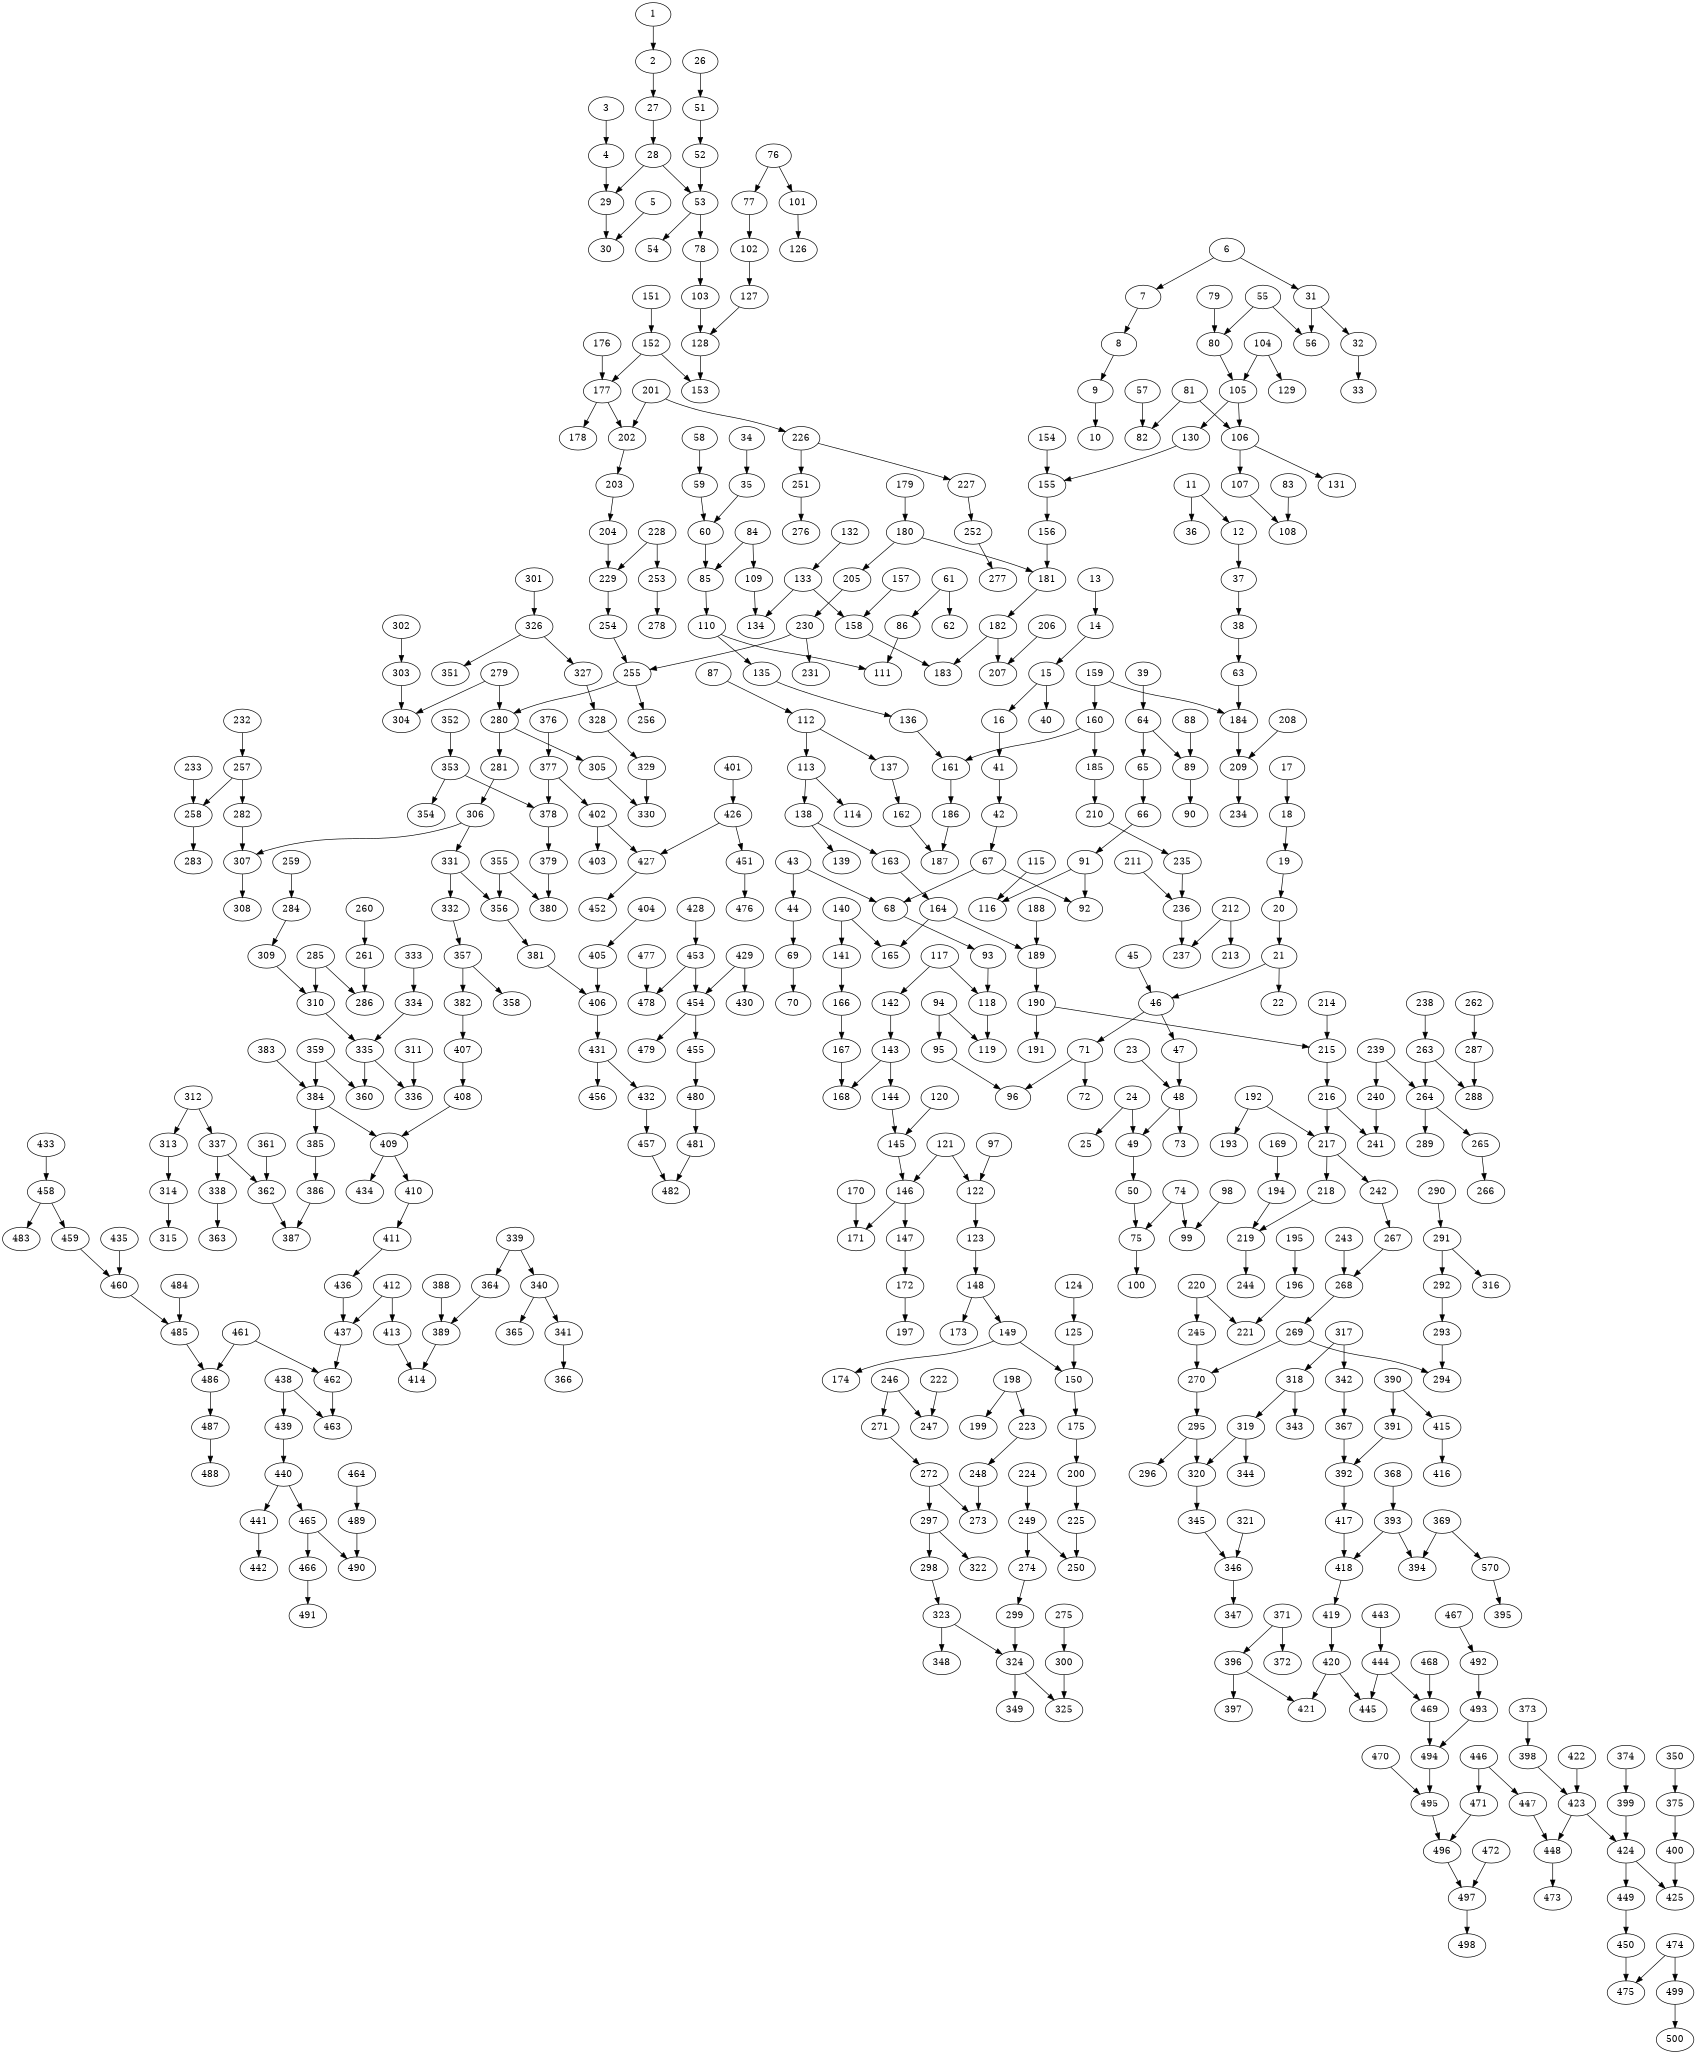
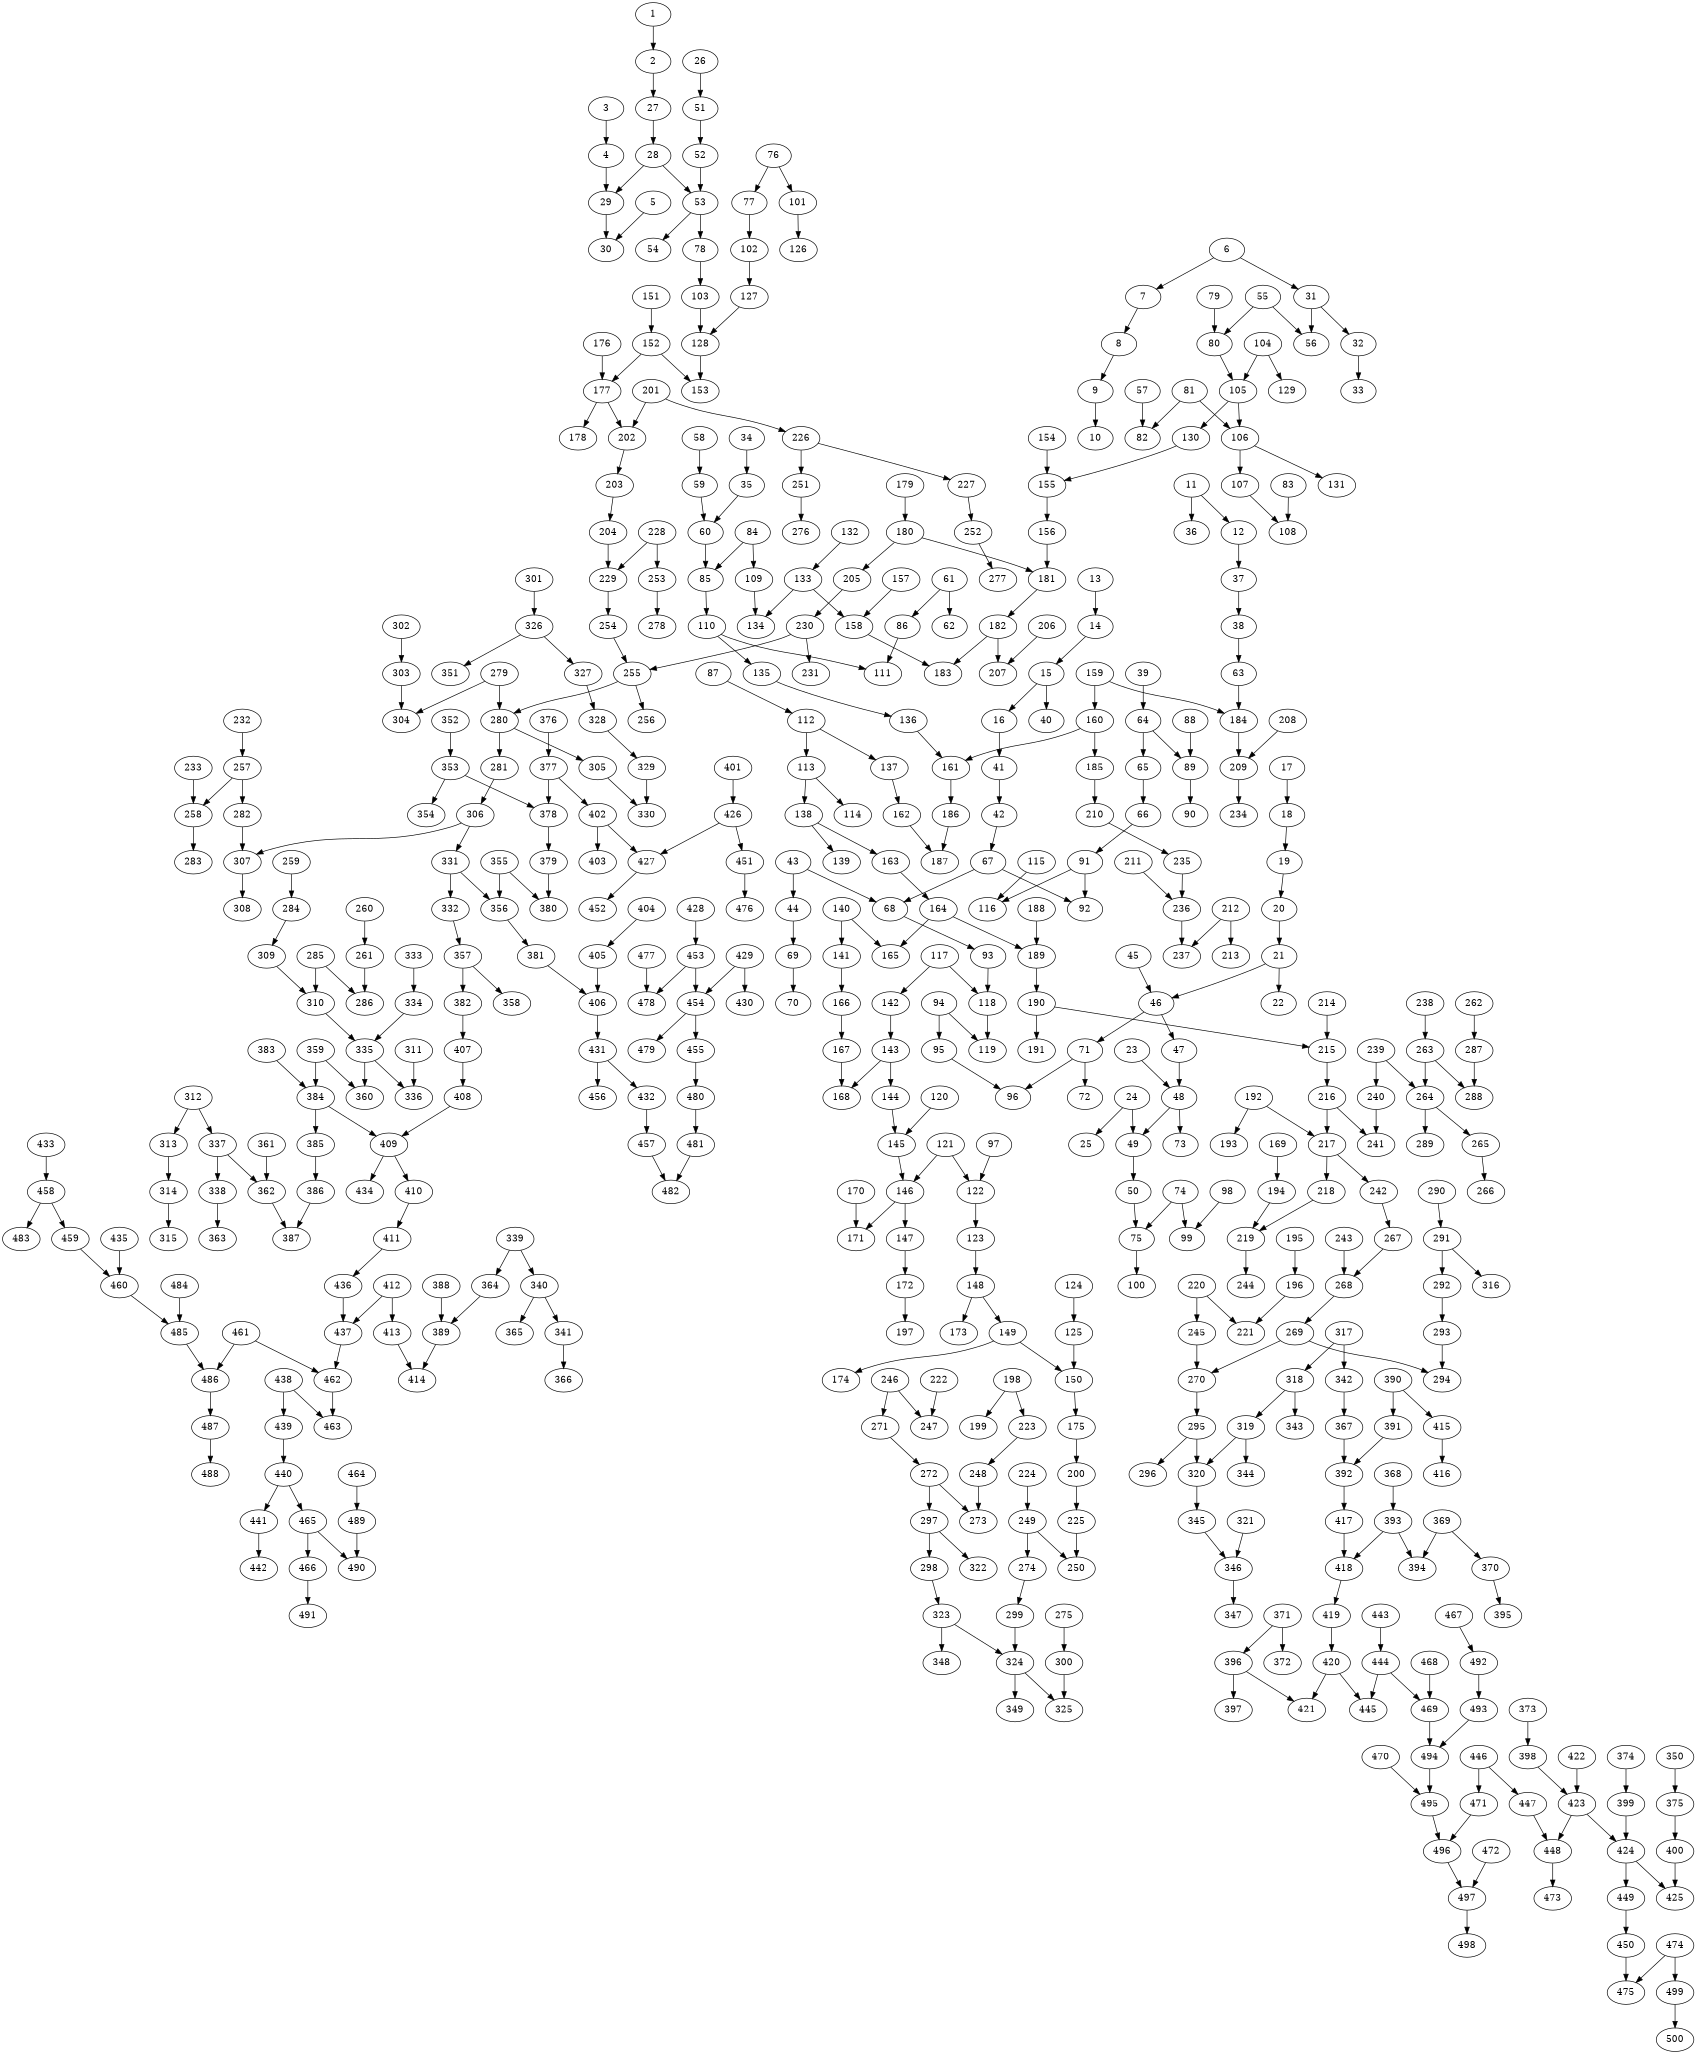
node "570": label "570" -> "370"
